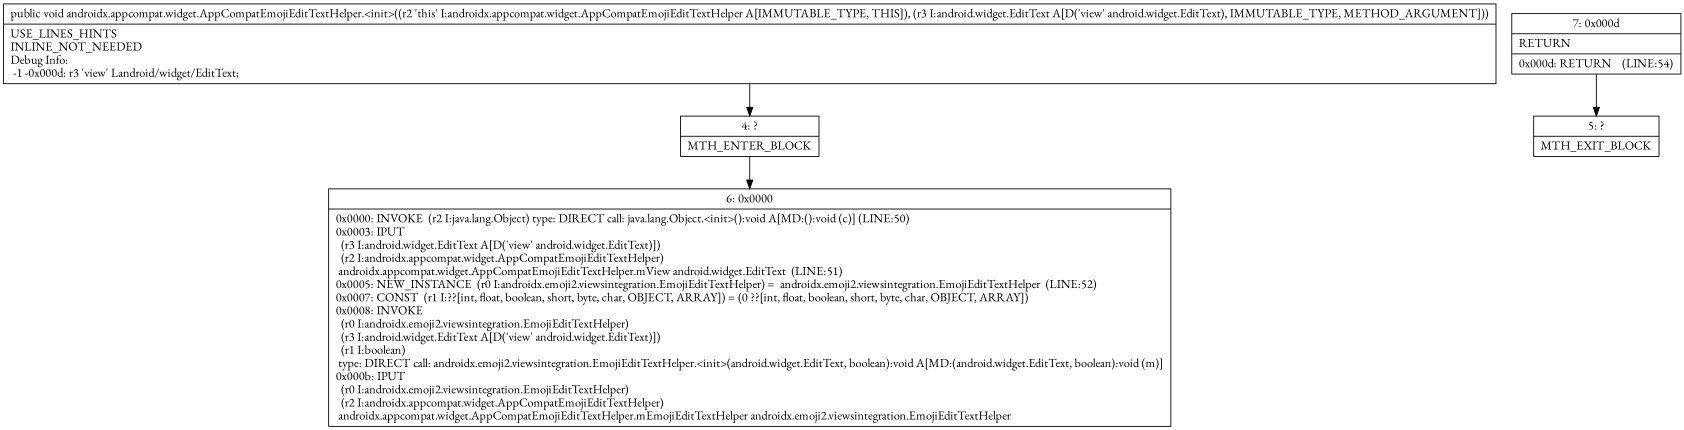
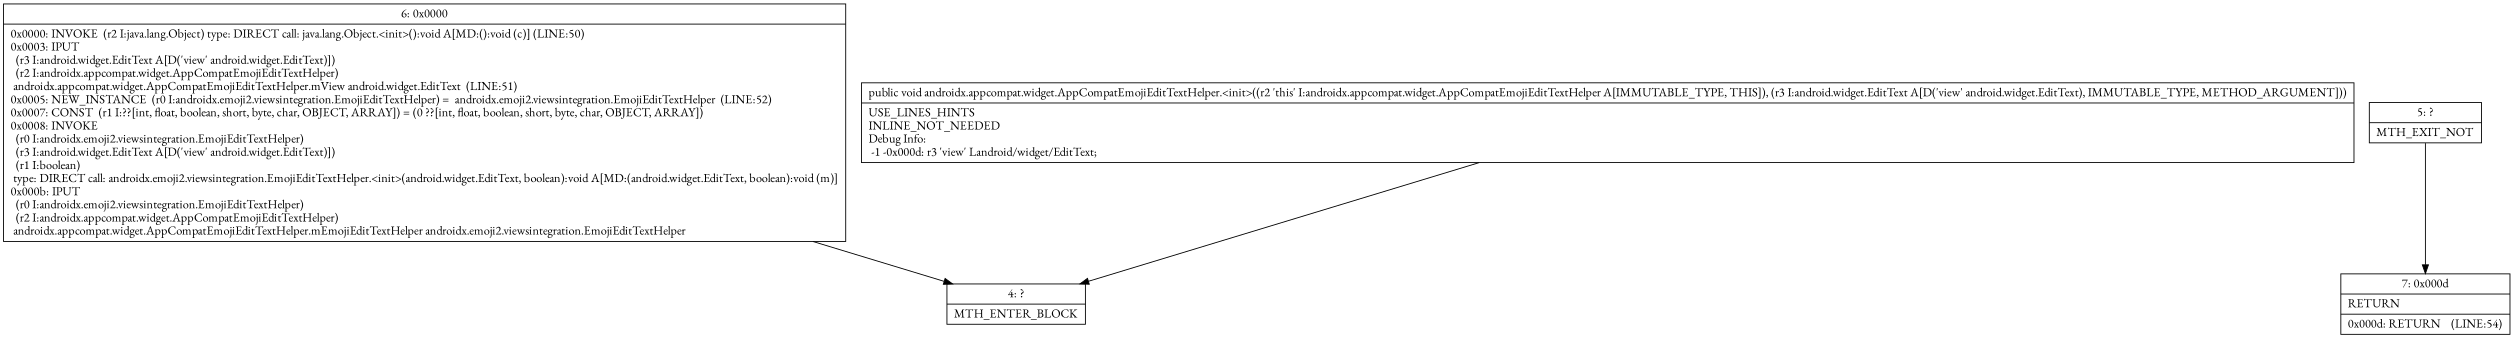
edge "7: 0x000d" -> "5: ?": reversed
node "5: ?": text "MTH_EXIT_BLOCK" -> "MTH_EXIT_NOT"
edge "4: ?" -> "6: 0x0000": reversed
